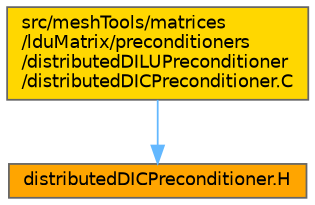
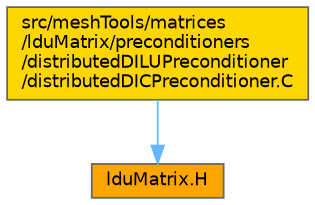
node "distributedDICPreconditioner.H": label "distributedDICPreconditioner.H" -> "lduMatrix.H"
